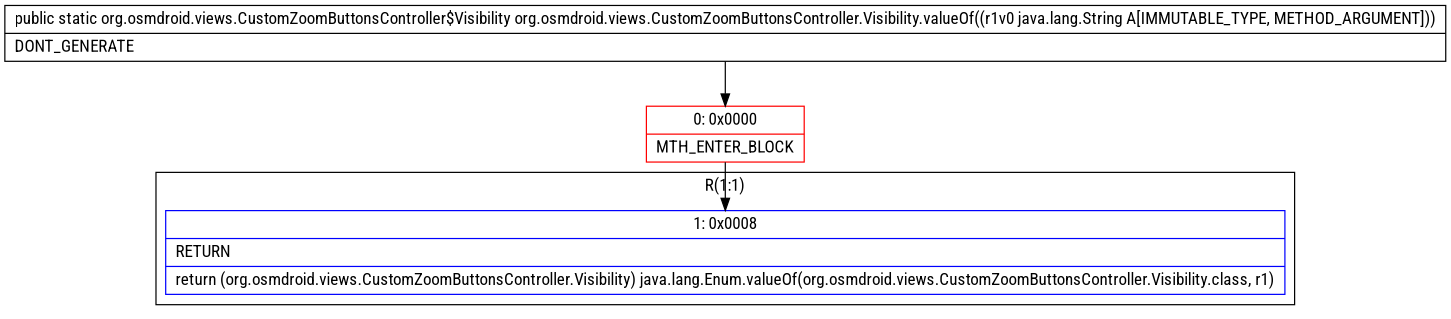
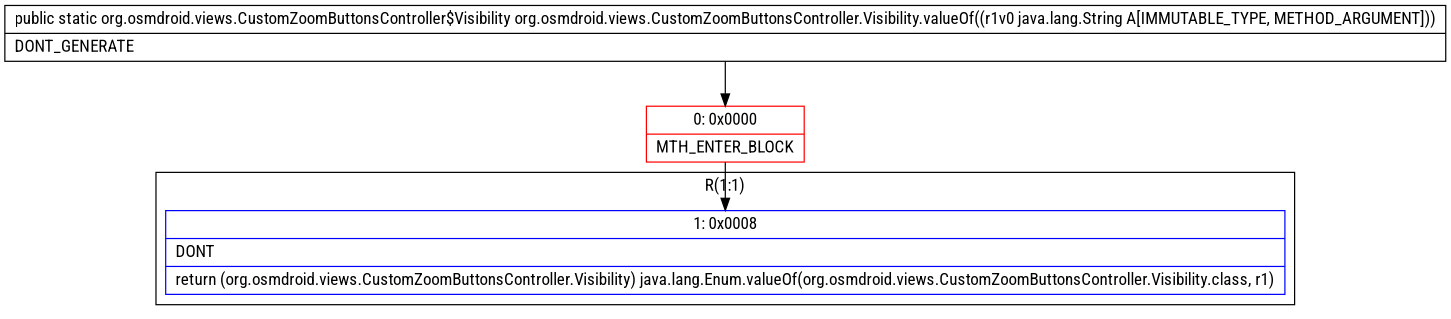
node "1: 0x0008": text "RETURN" -> "DONT"
